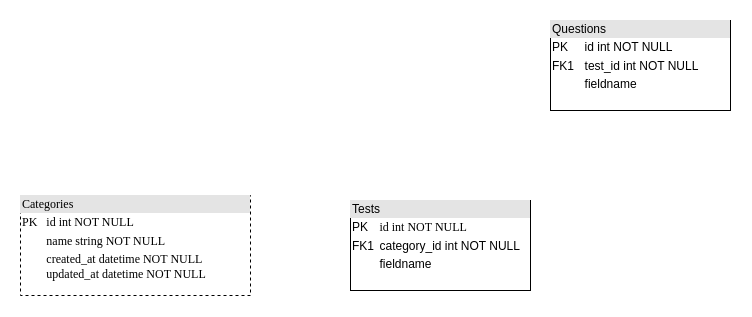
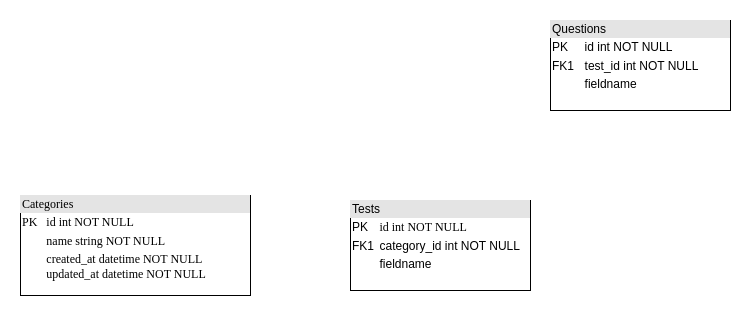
node "Categories PK id int NOT NULL name string NOT NULL created_at datetime NOT NULL updated_at datetime NOT NULL": style dashed -> solid
